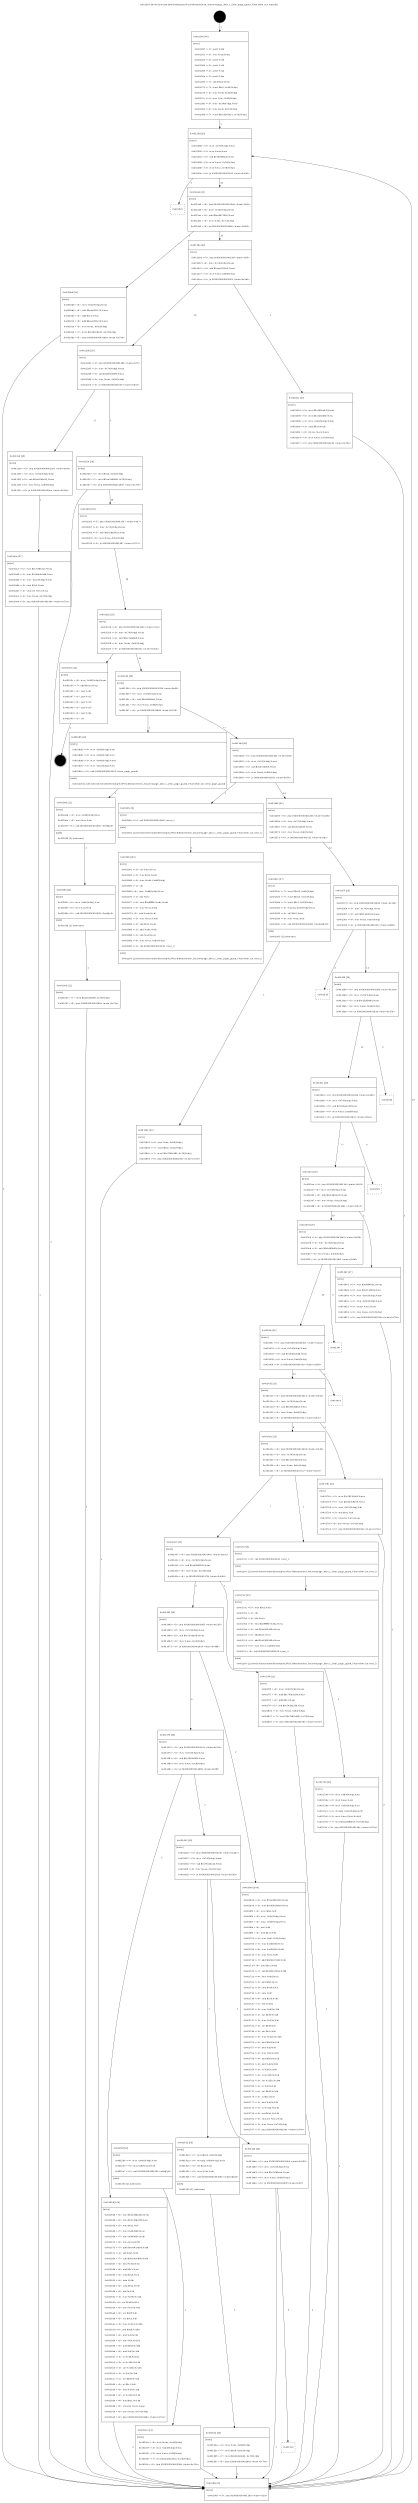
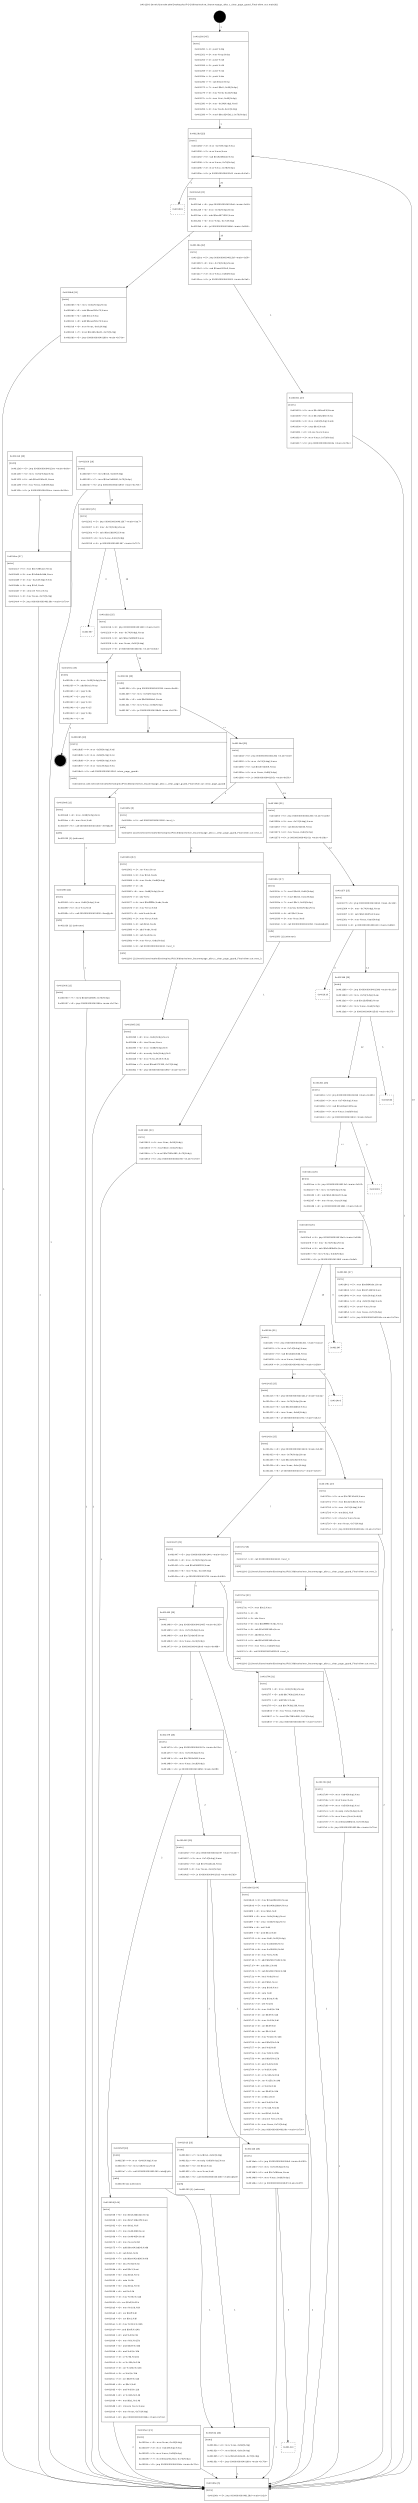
node "0x4012d0 [25]": removed
node "0x401967": added
edge "0x401366 [25]" -> "0x40161c [37]": added, label "1"
edge "0x4018f4 [12]" -> "0x401900 [12]": reversed
node "0x401895 [33]": added
edge "0x4013ca [25]" -> "0x4013e3 [25]": removed, label "10"
edge "0x40142e [25]" -> "0x4017a7 [5]": removed, label "1"
edge "0x4015df [13]" -> "0x4015ec [21]": now "0x4015df [13]" -> "0x40182a [23]"
